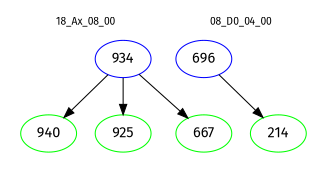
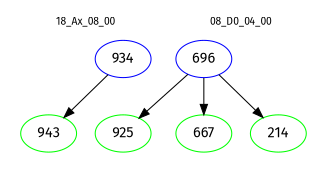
edge "934" -> "667": now "696" -> "667"
edge "934" -> "925": now "696" -> "925"
node "940": label "940" -> "943"
